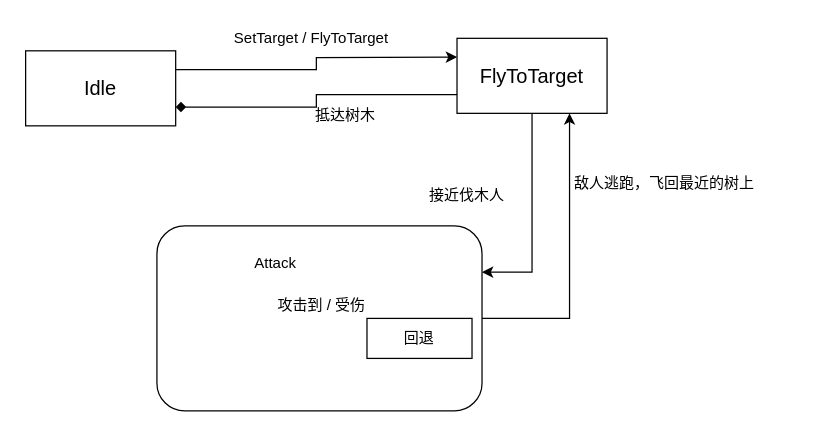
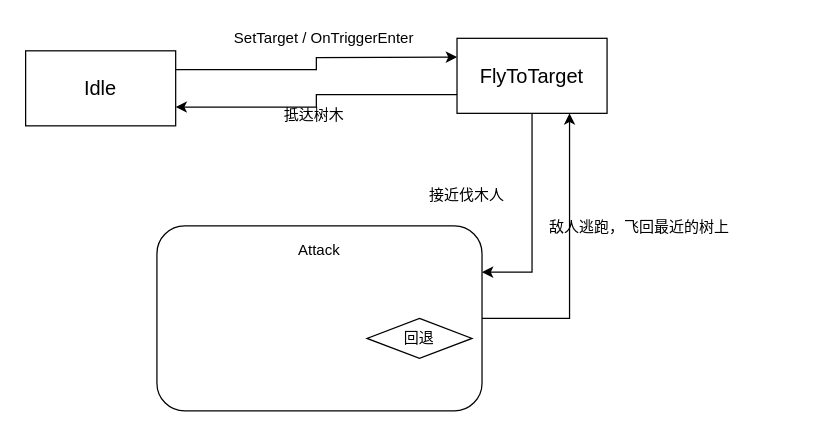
node "SetTarget / FlyToTarget": label "SetTarget / FlyToTarget" -> "SetTarget / OnTriggerEnter"
edge "FlyToTarget" -> "Idle": arrowhead diamond -> classic
node "抵达树木": moved (363, 113) -> (332, 113)
node "敌人逃跑，飞回最近的树上": moved (682, 181) -> (657, 224)
node "Attack": moved (276, 263) -> (319, 251)
node "攻击到 / 受伤": removed
node "回退": shape rectangle -> diamond
